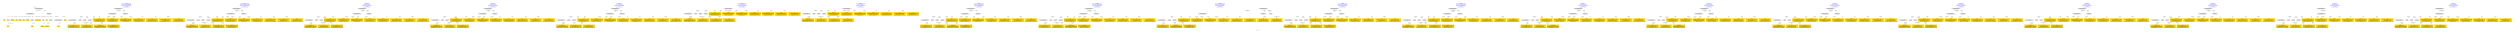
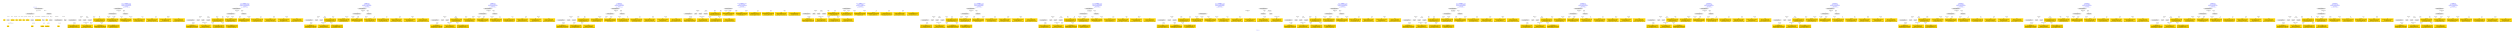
node "image": fillcolor gold -> lightgray
